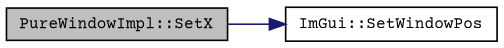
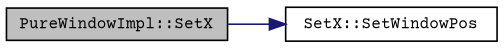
node "ImGui::SetWindowPos": label "ImGui::SetWindowPos" -> "SetX::SetWindowPos"
